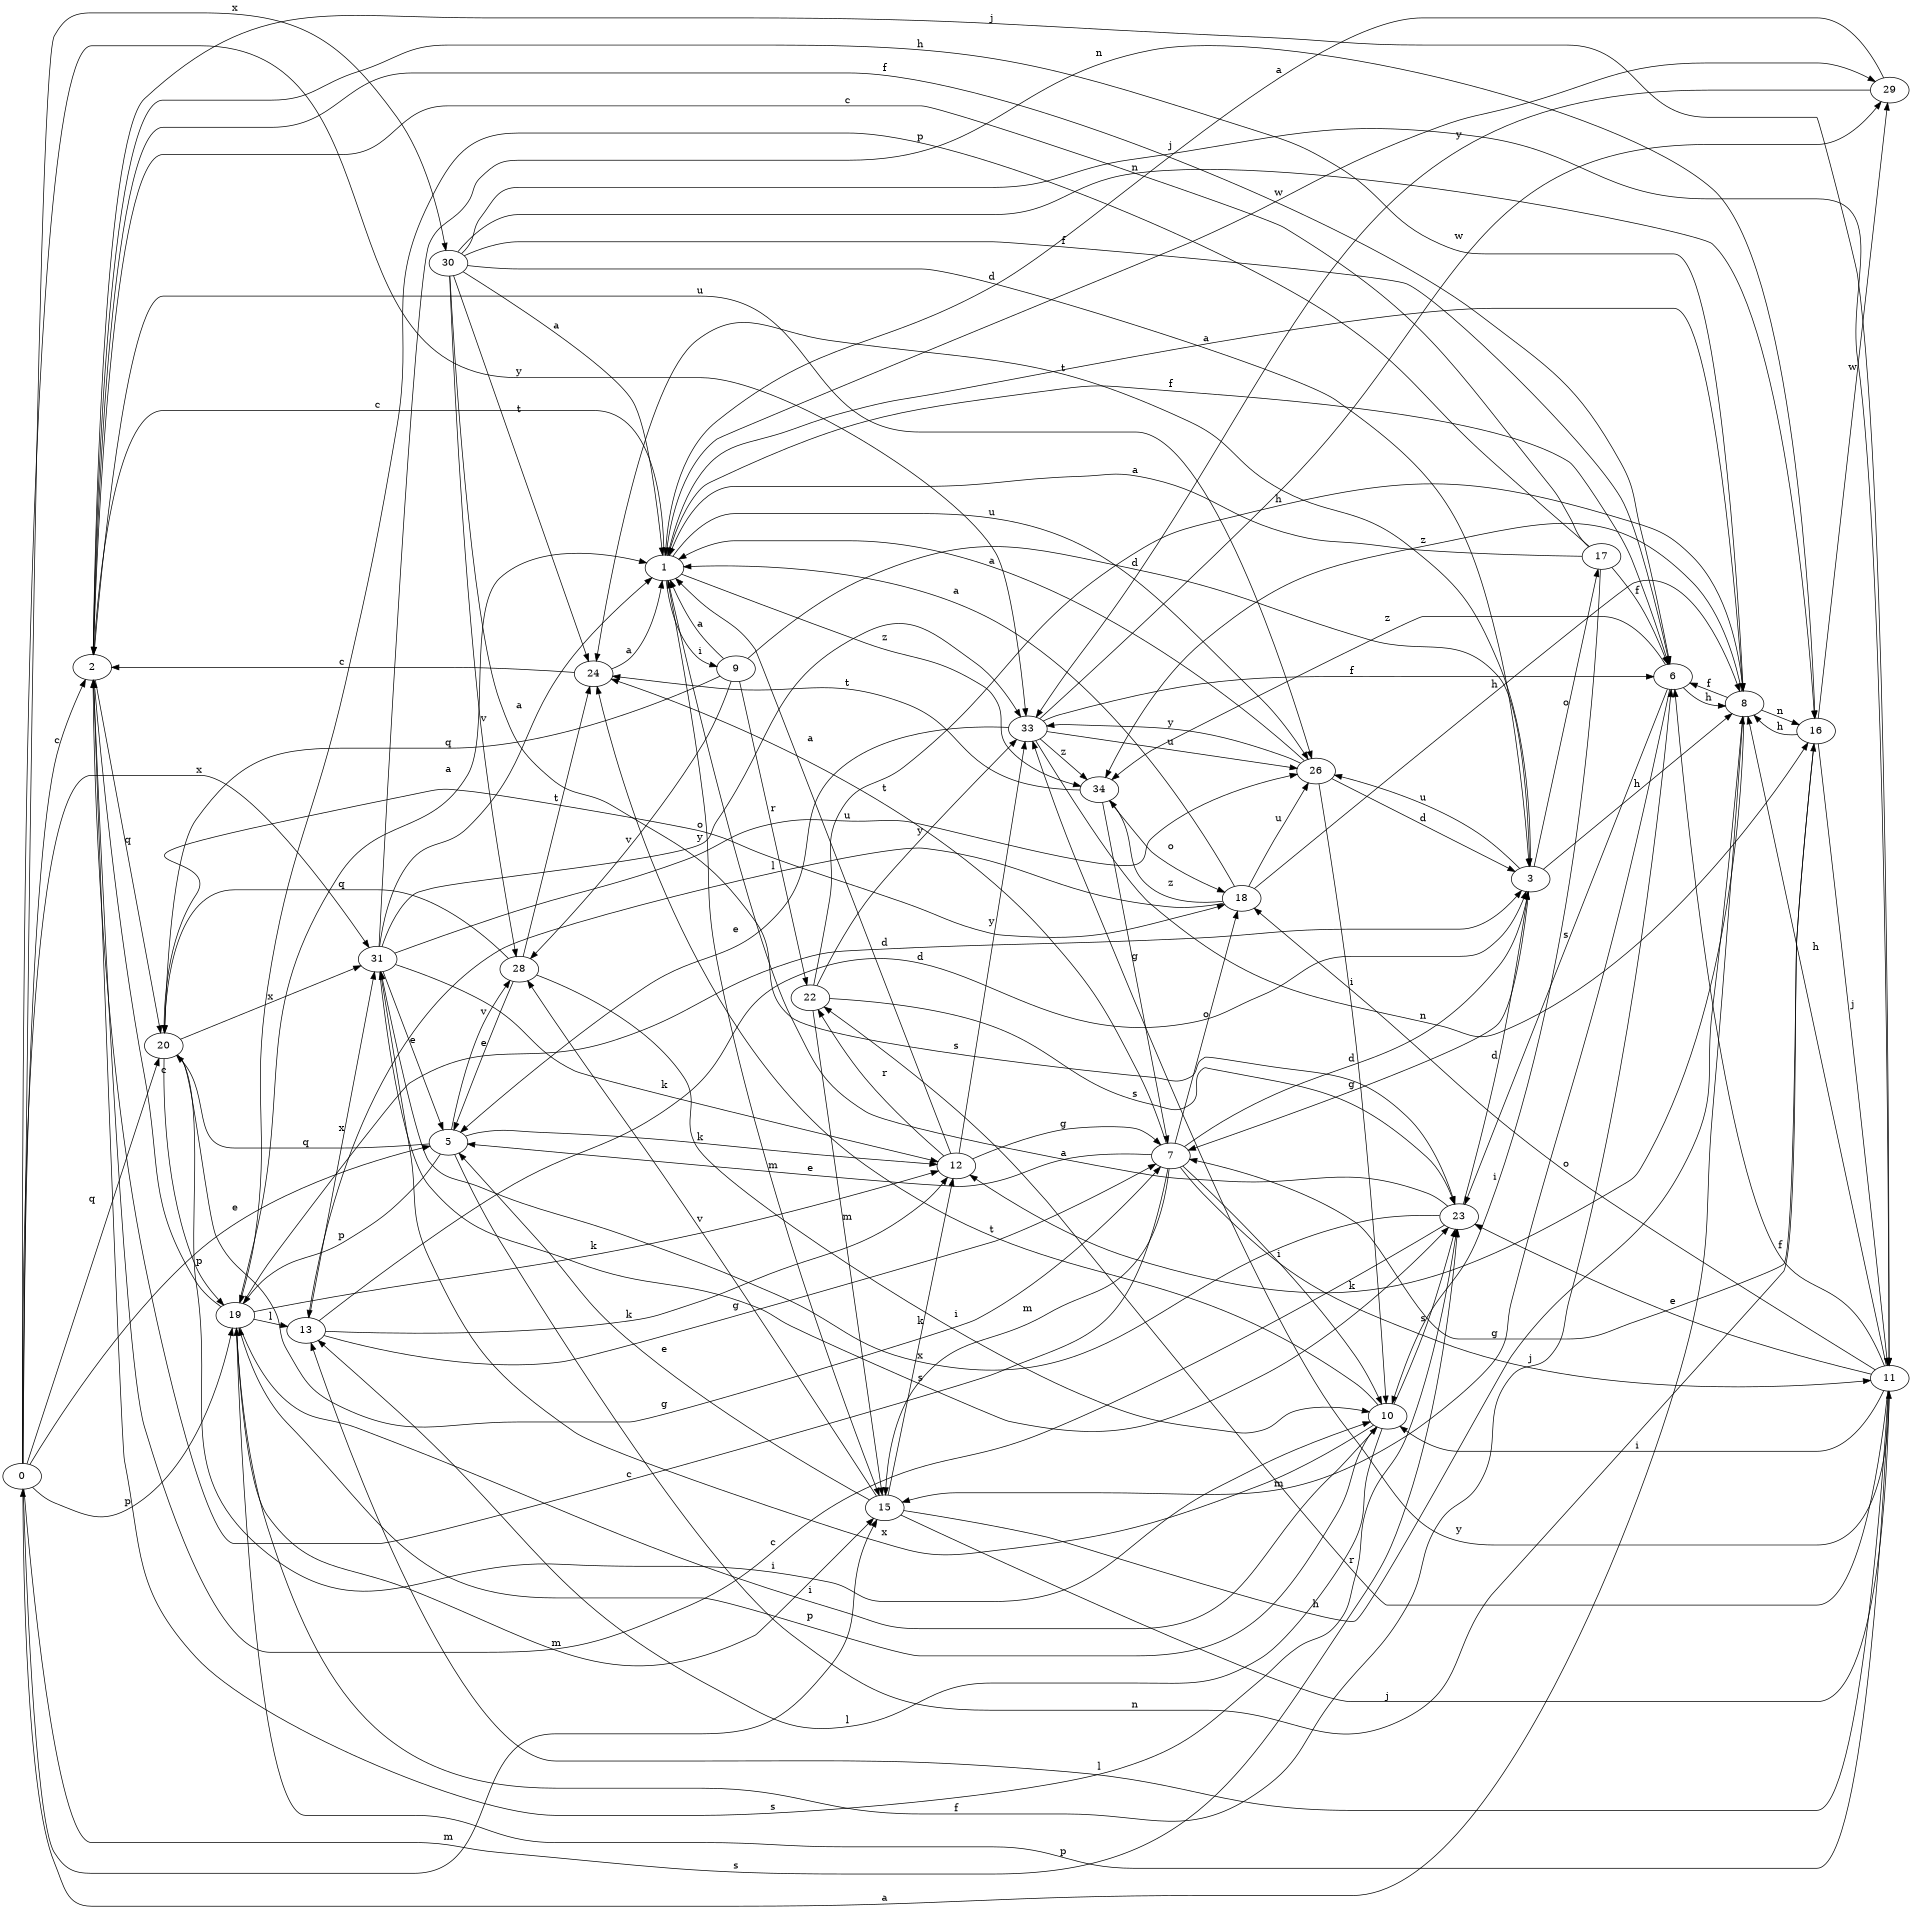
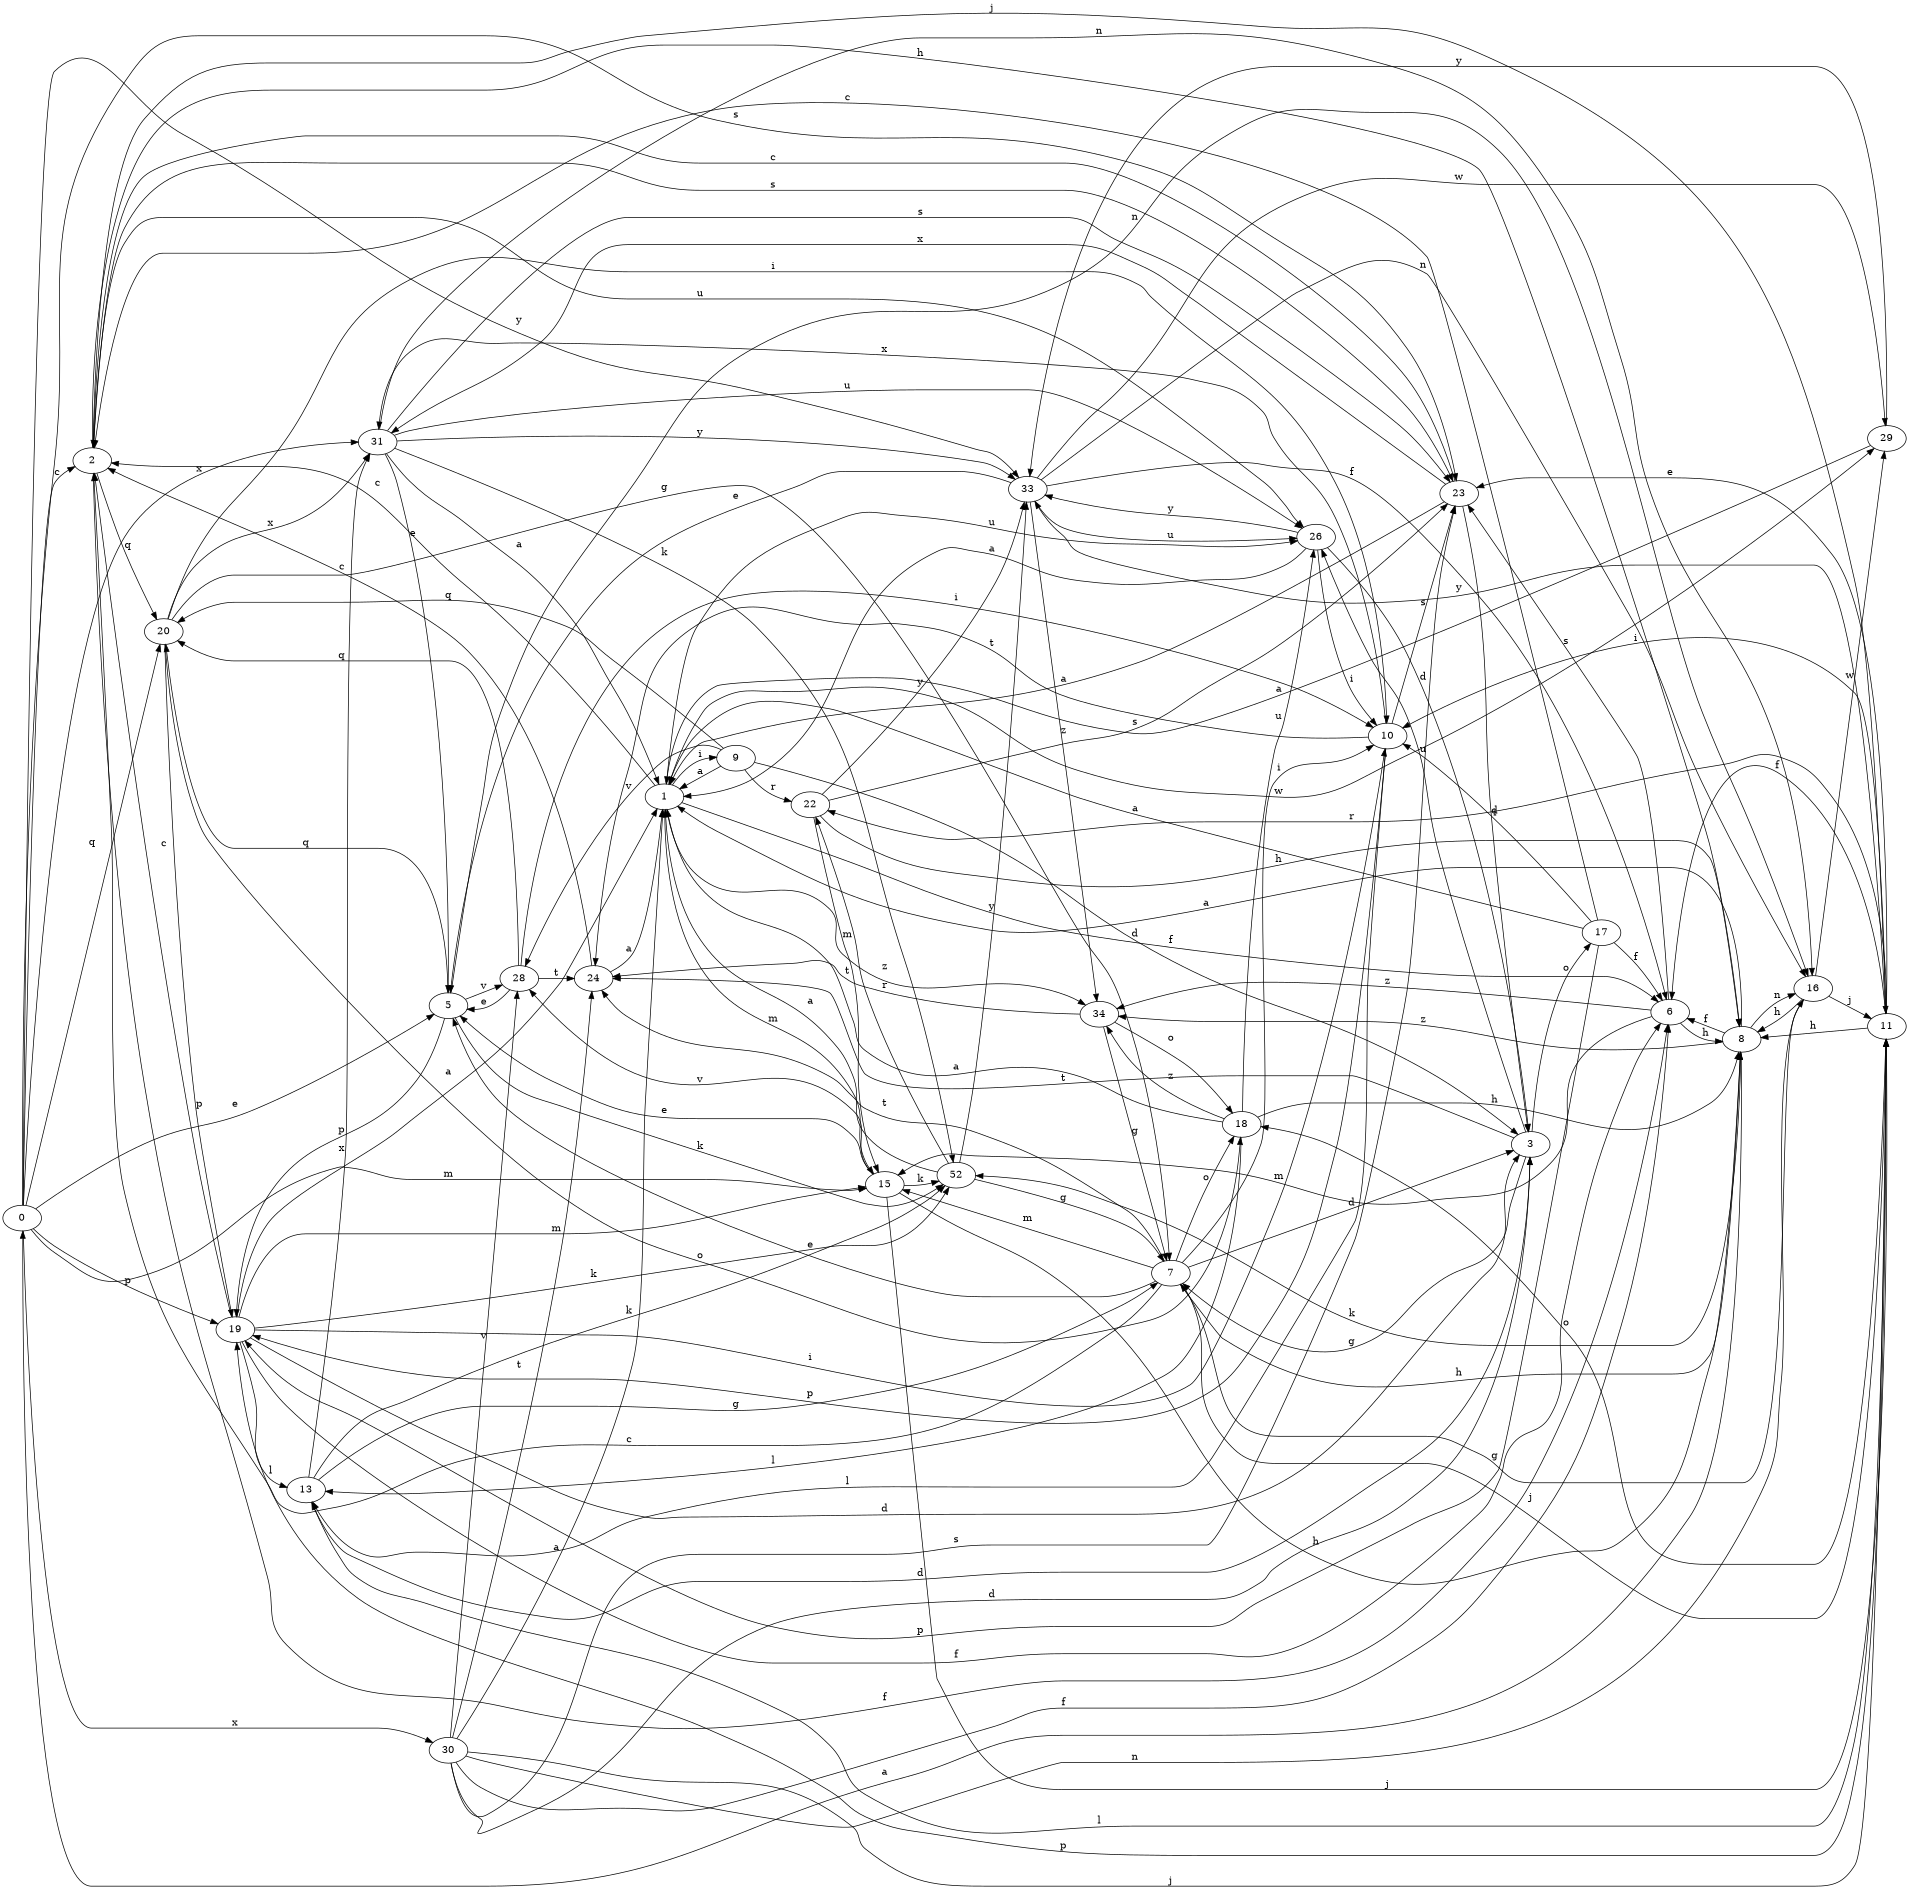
edge "3" -> "8": now "7" -> "8"
node "12": label "12" -> "52"
